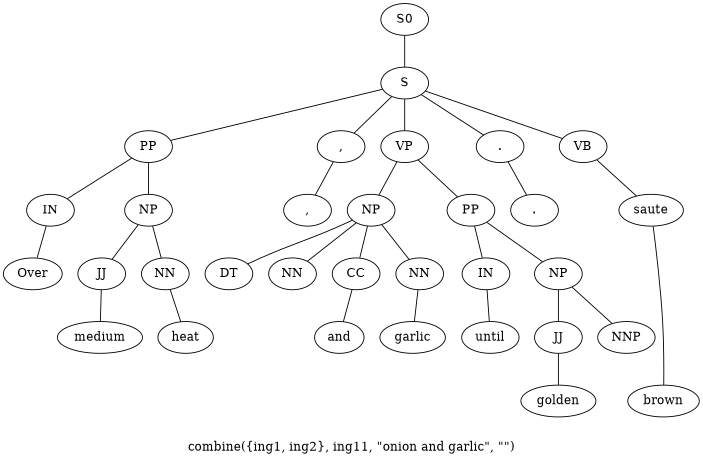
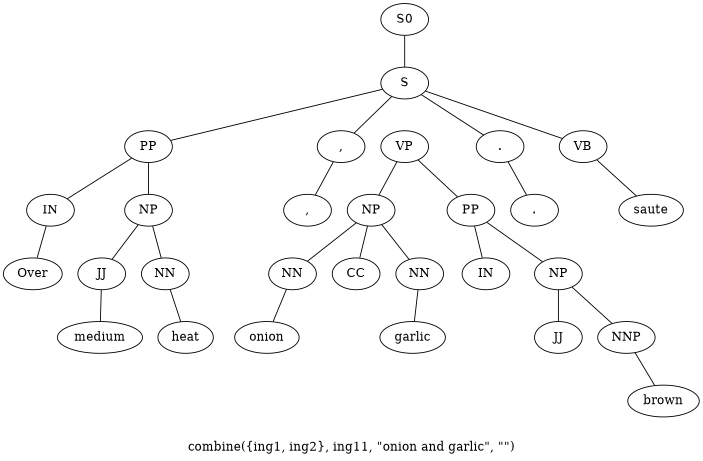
edge "S" -- "VP": removed
node "DT": removed
edge "saute" -- "brown": now "NNP" -- "brown"
node "onion": added
node "and": removed
node "until": removed
node "golden": removed
